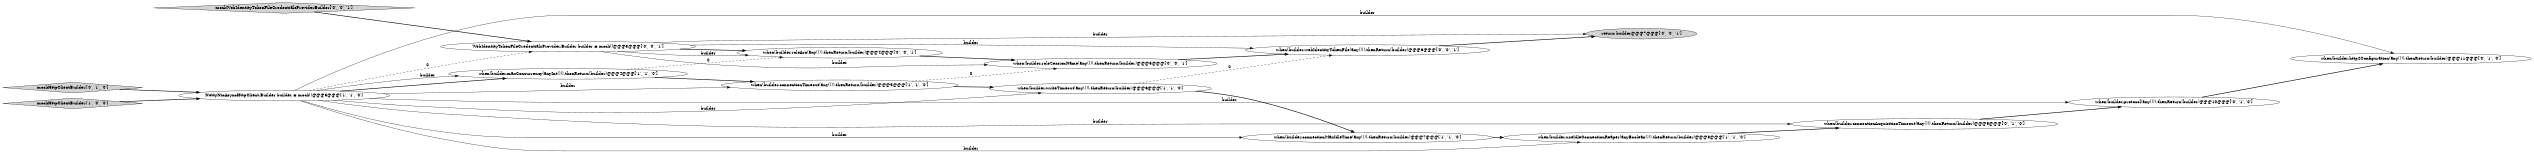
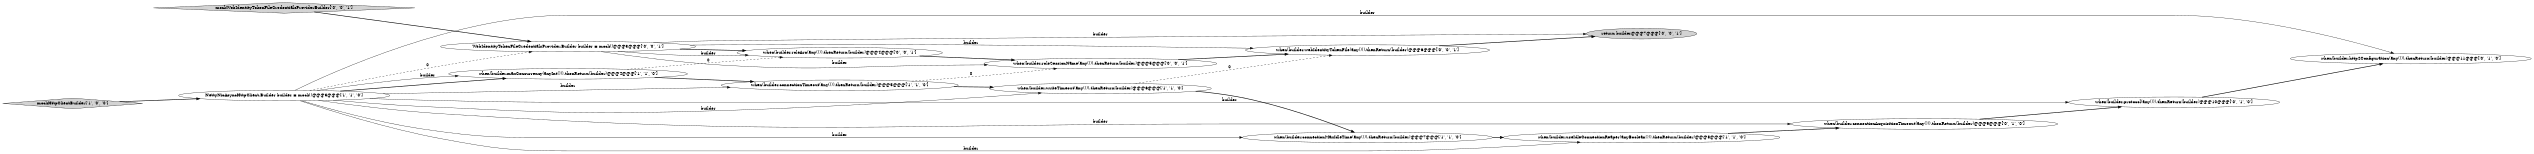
node "mockHttpClientBuilder['0', '1', '0']": removed
